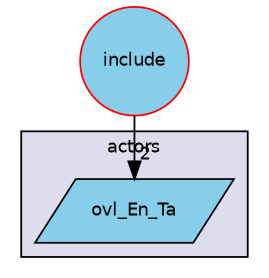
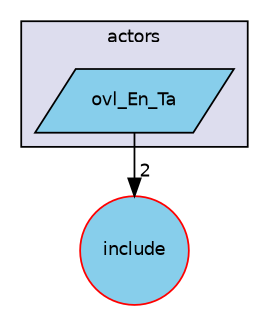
edge "include" -> "ovl_En_Ta": reversed
